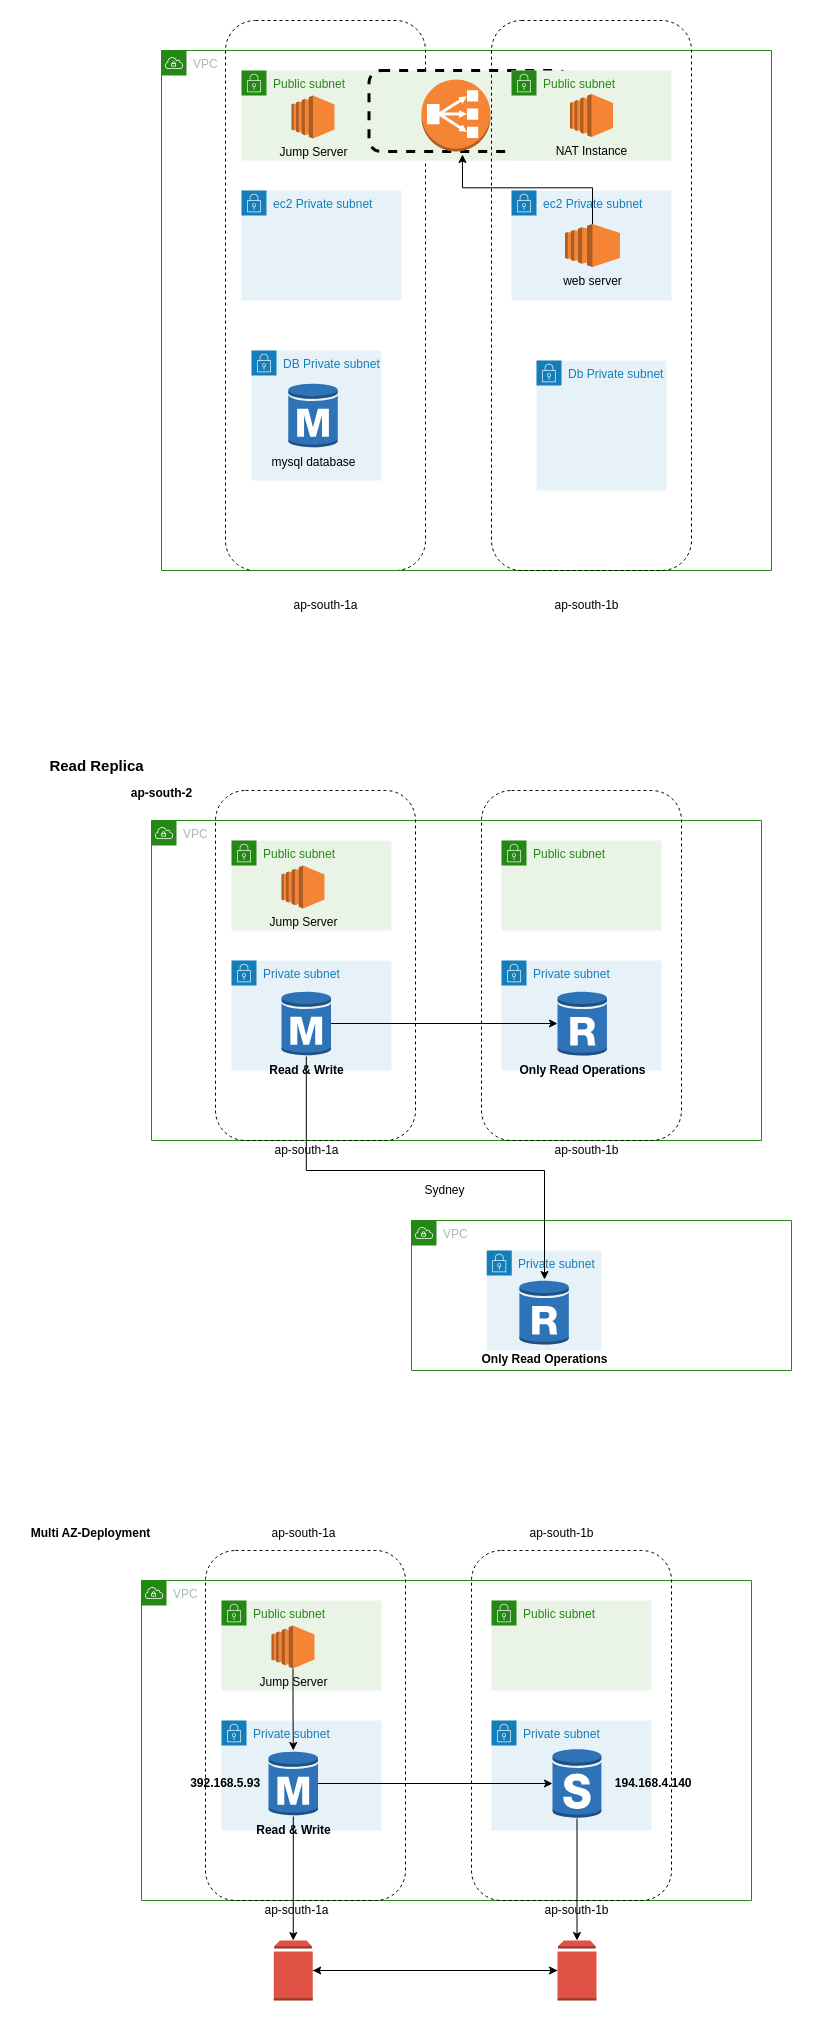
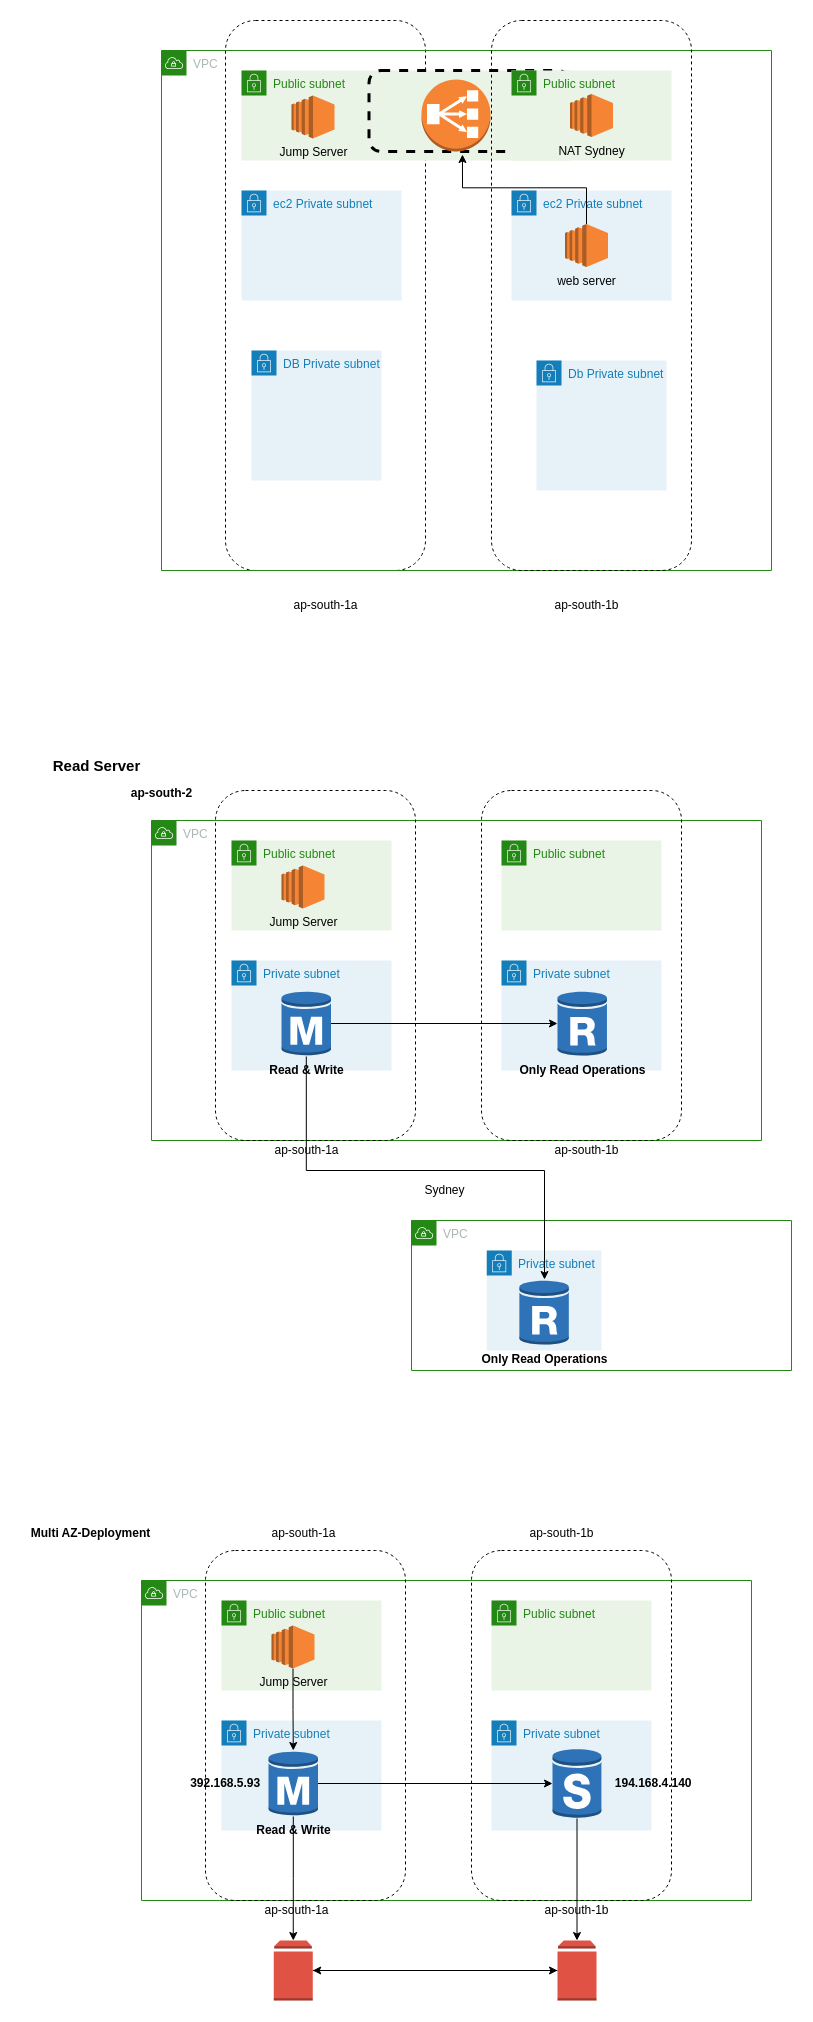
node "NAT Instance": label "NAT Instance" -> "NAT Sydney"
node "web server": size 55x43 -> 43x43
node "mysql database": removed
node "Read Replica": label "Read Replica" -> "Read Server"
